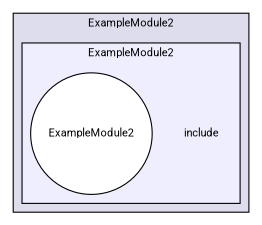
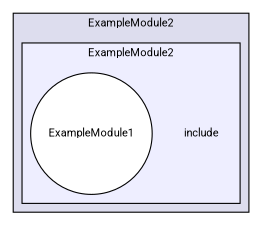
node "ExampleModule2": label "ExampleModule2" -> "ExampleModule1"
